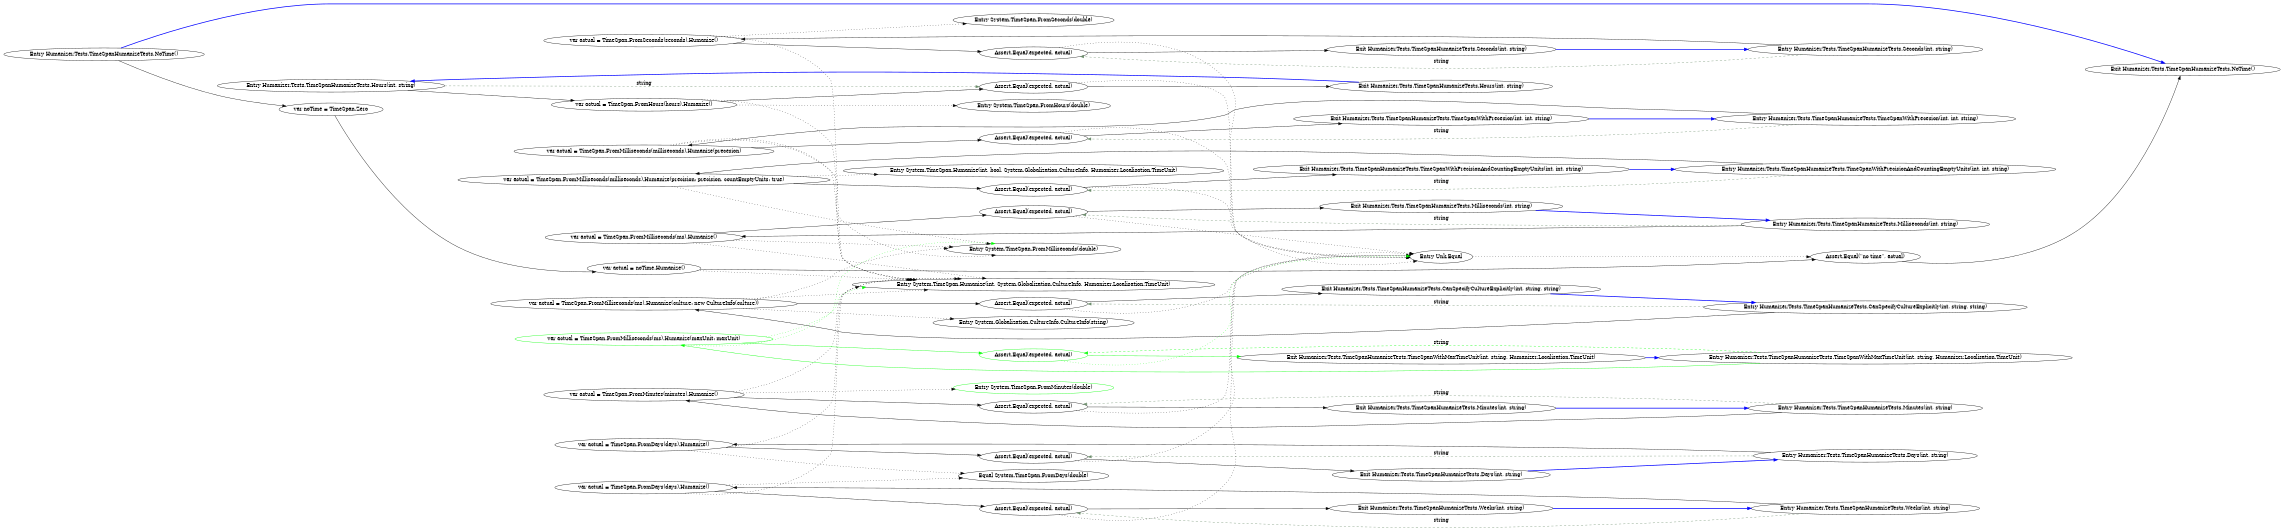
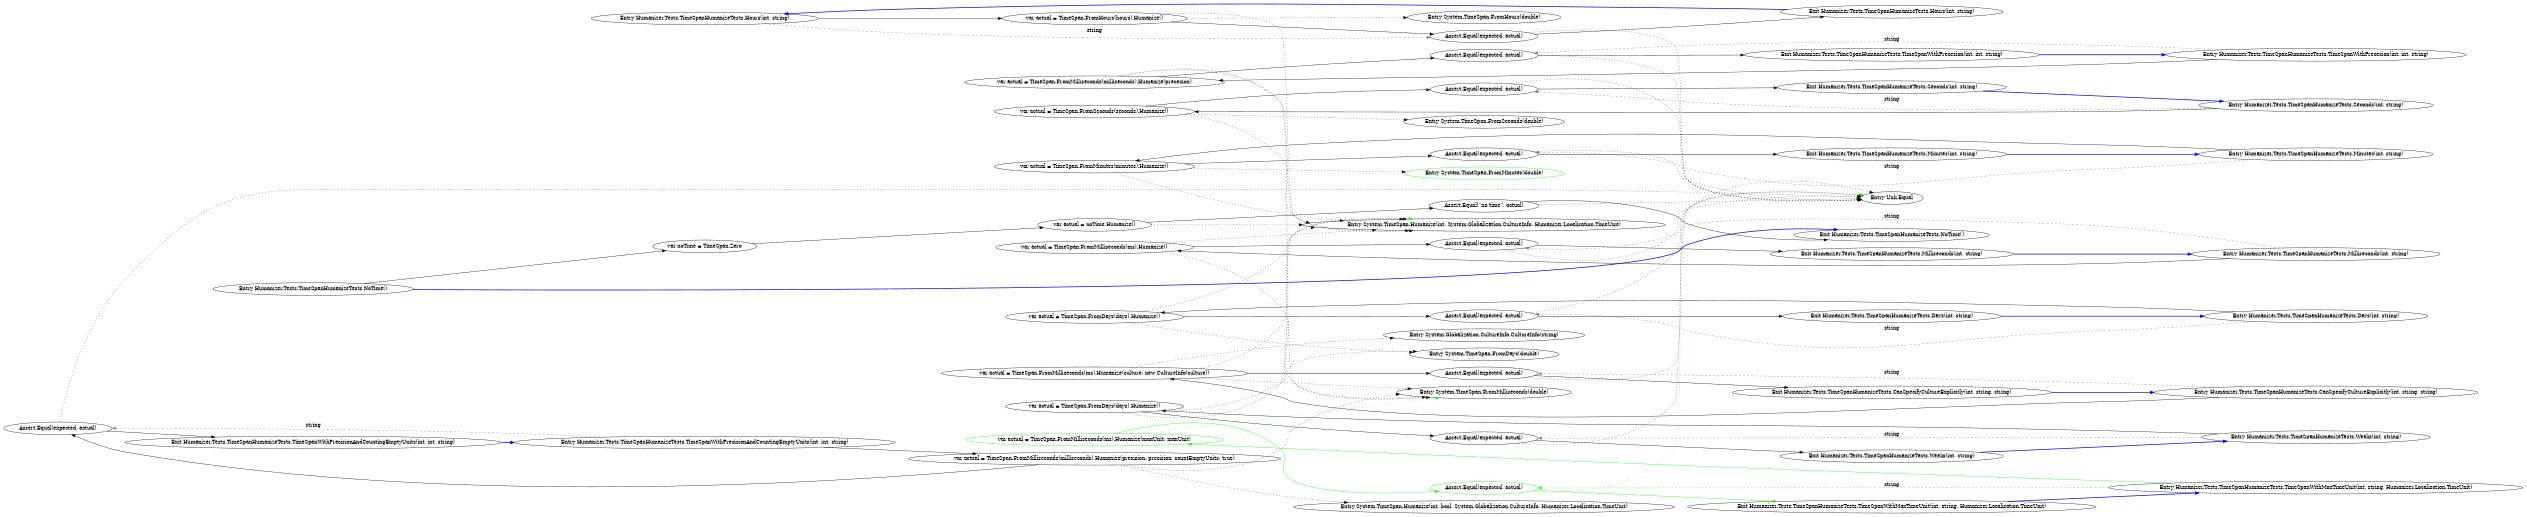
edge "Entry Unk.Equal" -> "Assert.Equal(''no time'', actual)": reversed
node "Equal System.TimeSpan.FromDays(double)": label "Equal System.TimeSpan.FromDays(double)" -> "Entry System.TimeSpan.FromDays(double)"
